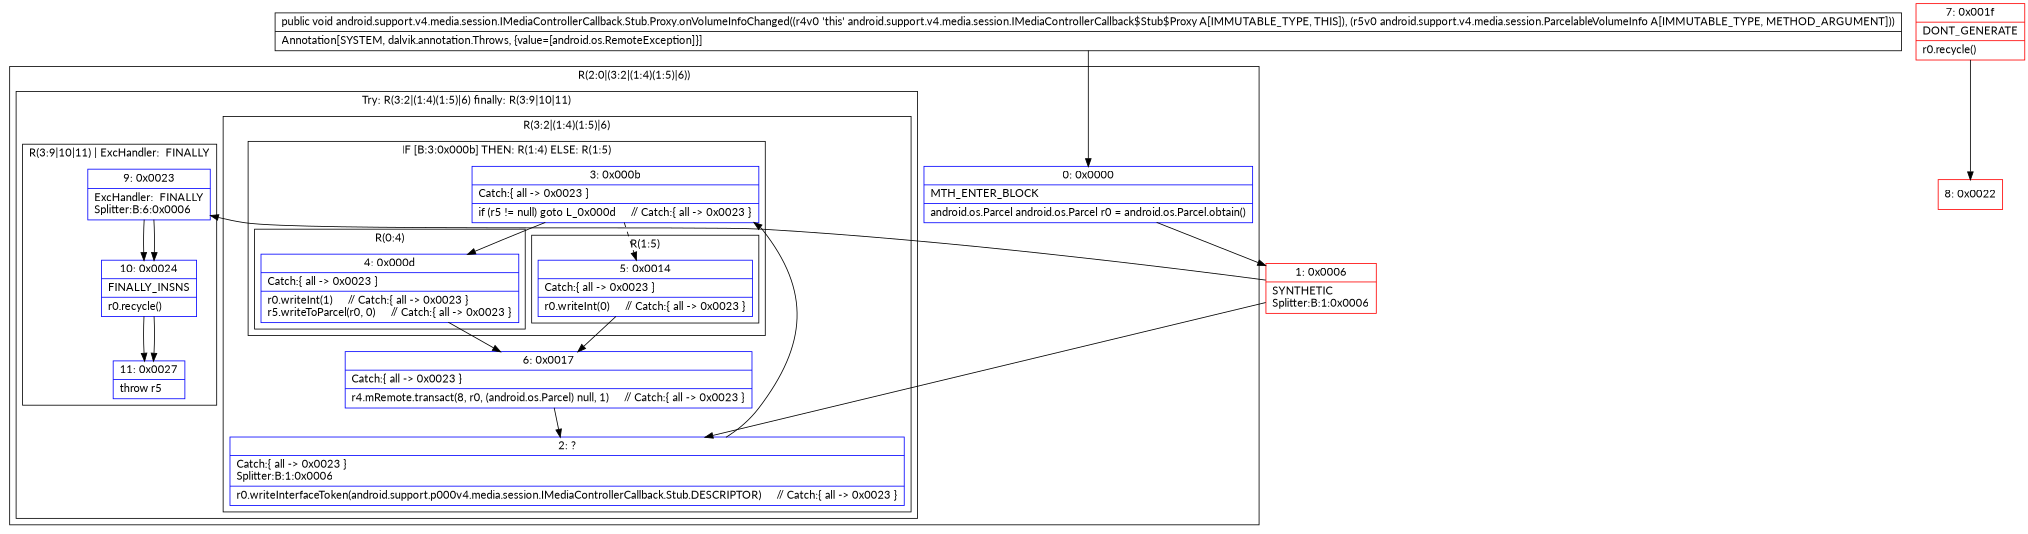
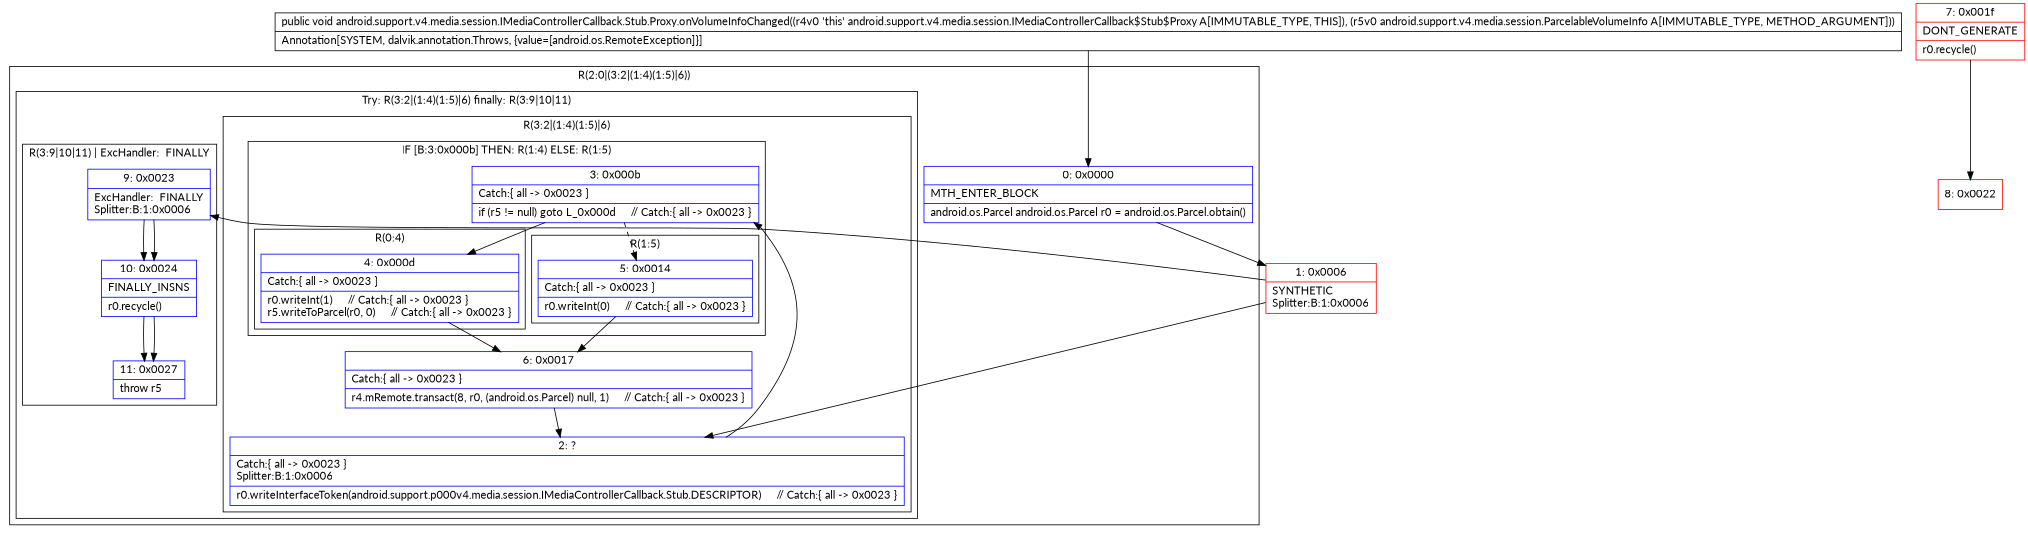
node "9: 0x0023": text "Splitter:B:6:0x0006" -> "Splitter:B:1:0x0006"
